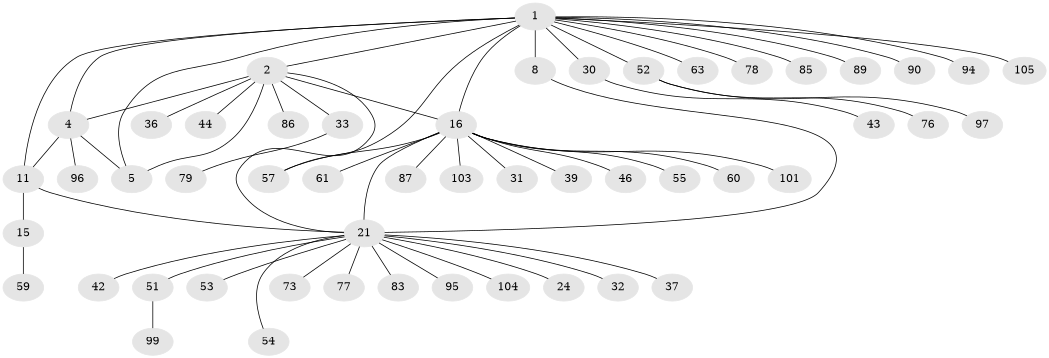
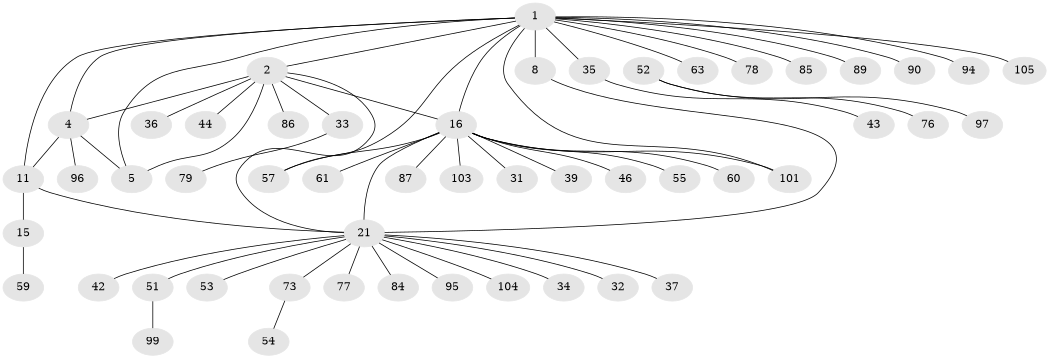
edge "1" -- "52": now "1" -- "101"
node "30": label "30" -> "35"
edge "21" -- "54": now "73" -- "54"
node "83": label "83" -> "84"
node "24": label "24" -> "34"
